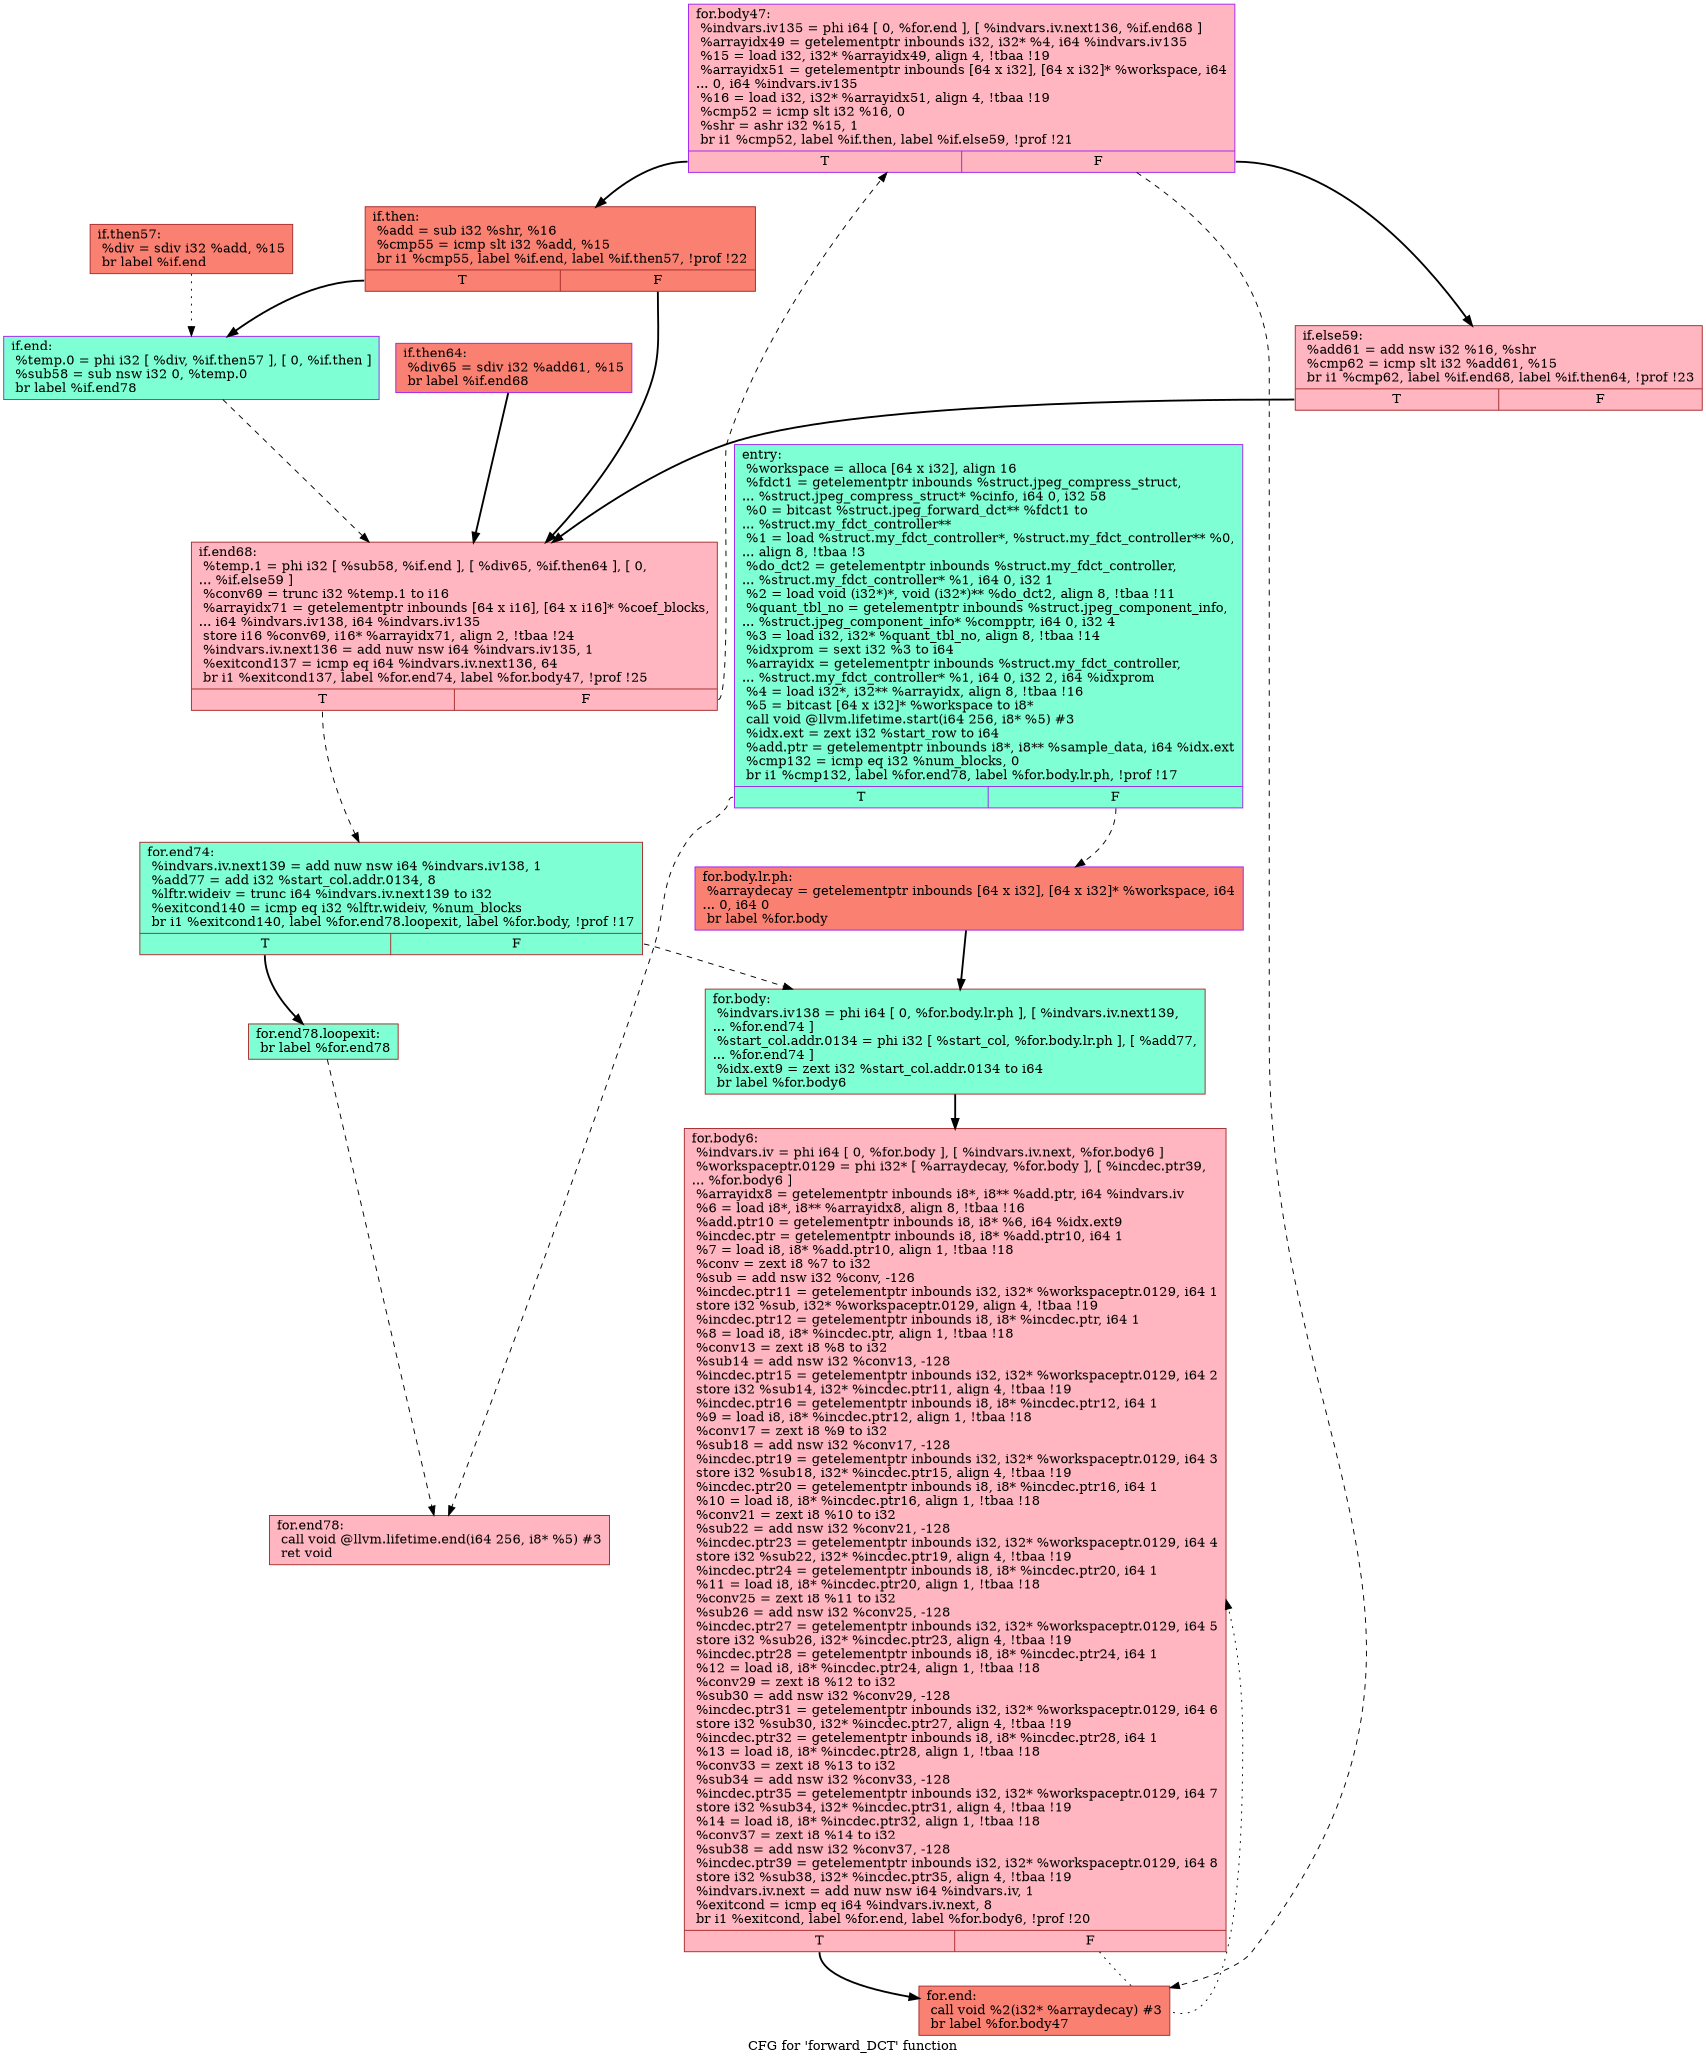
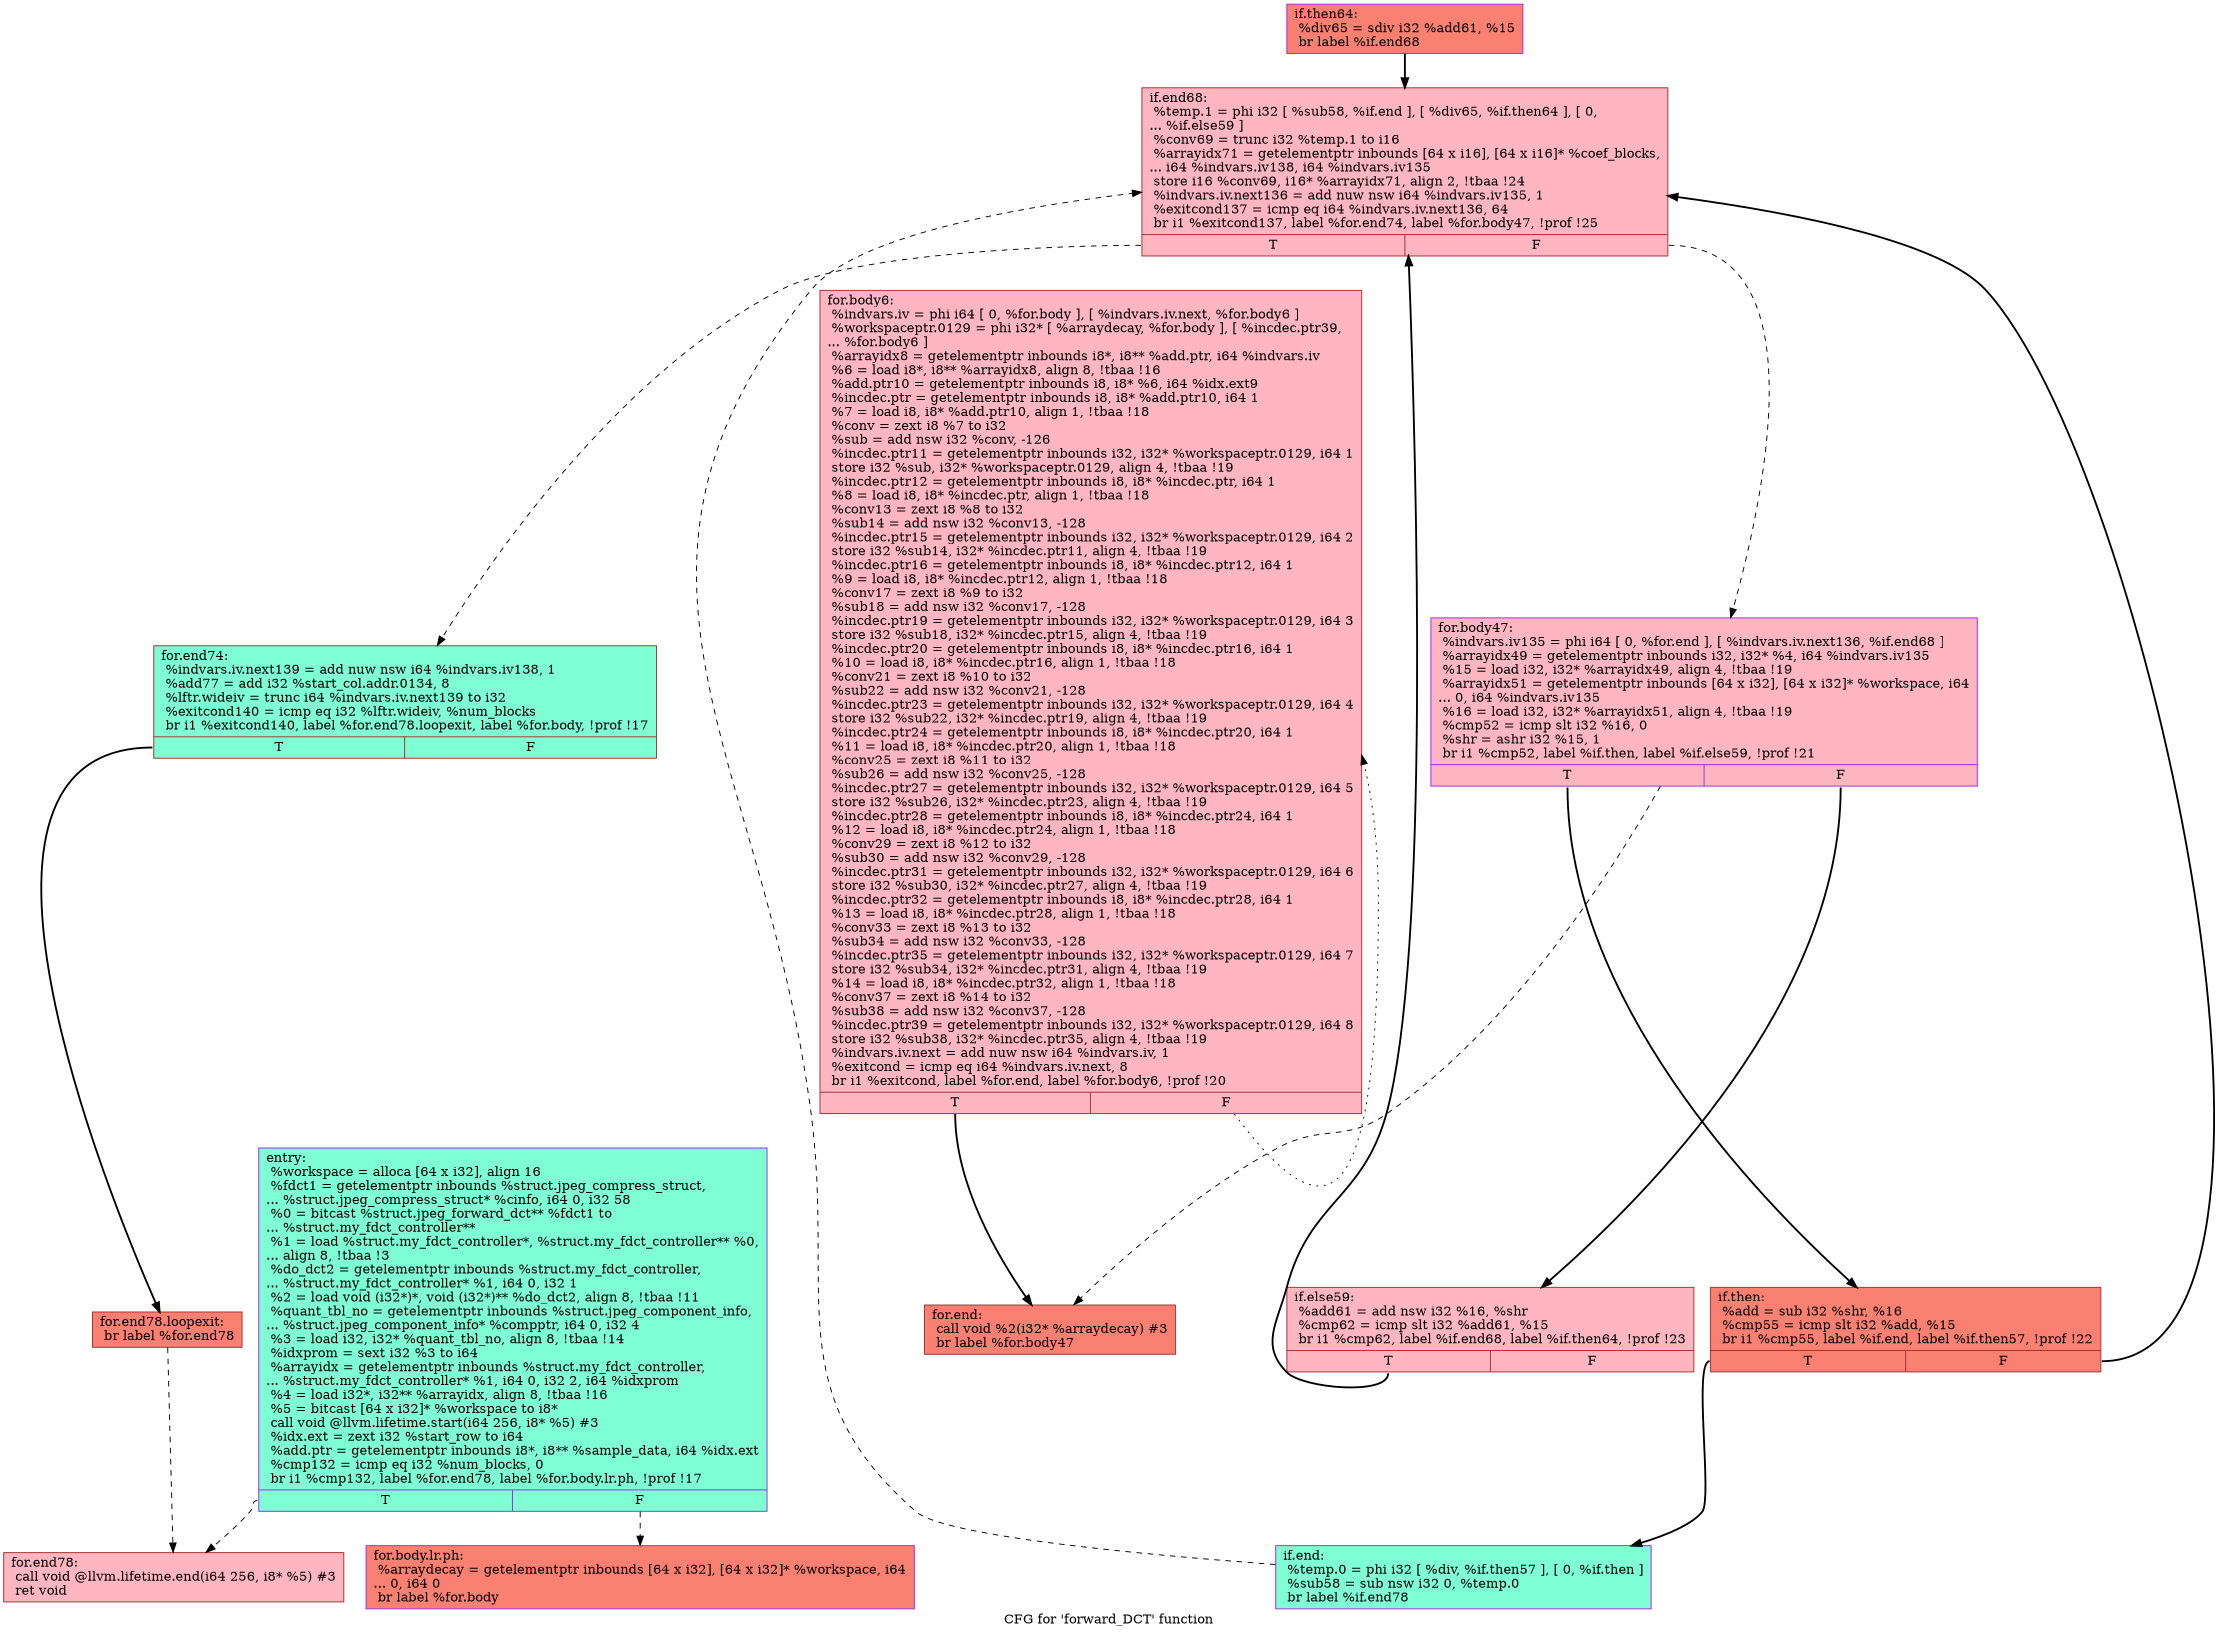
node "if.then57:": removed
node "for.end78.loopexit:": fillcolor aquamarine -> salmon
node "for.body:": removed
